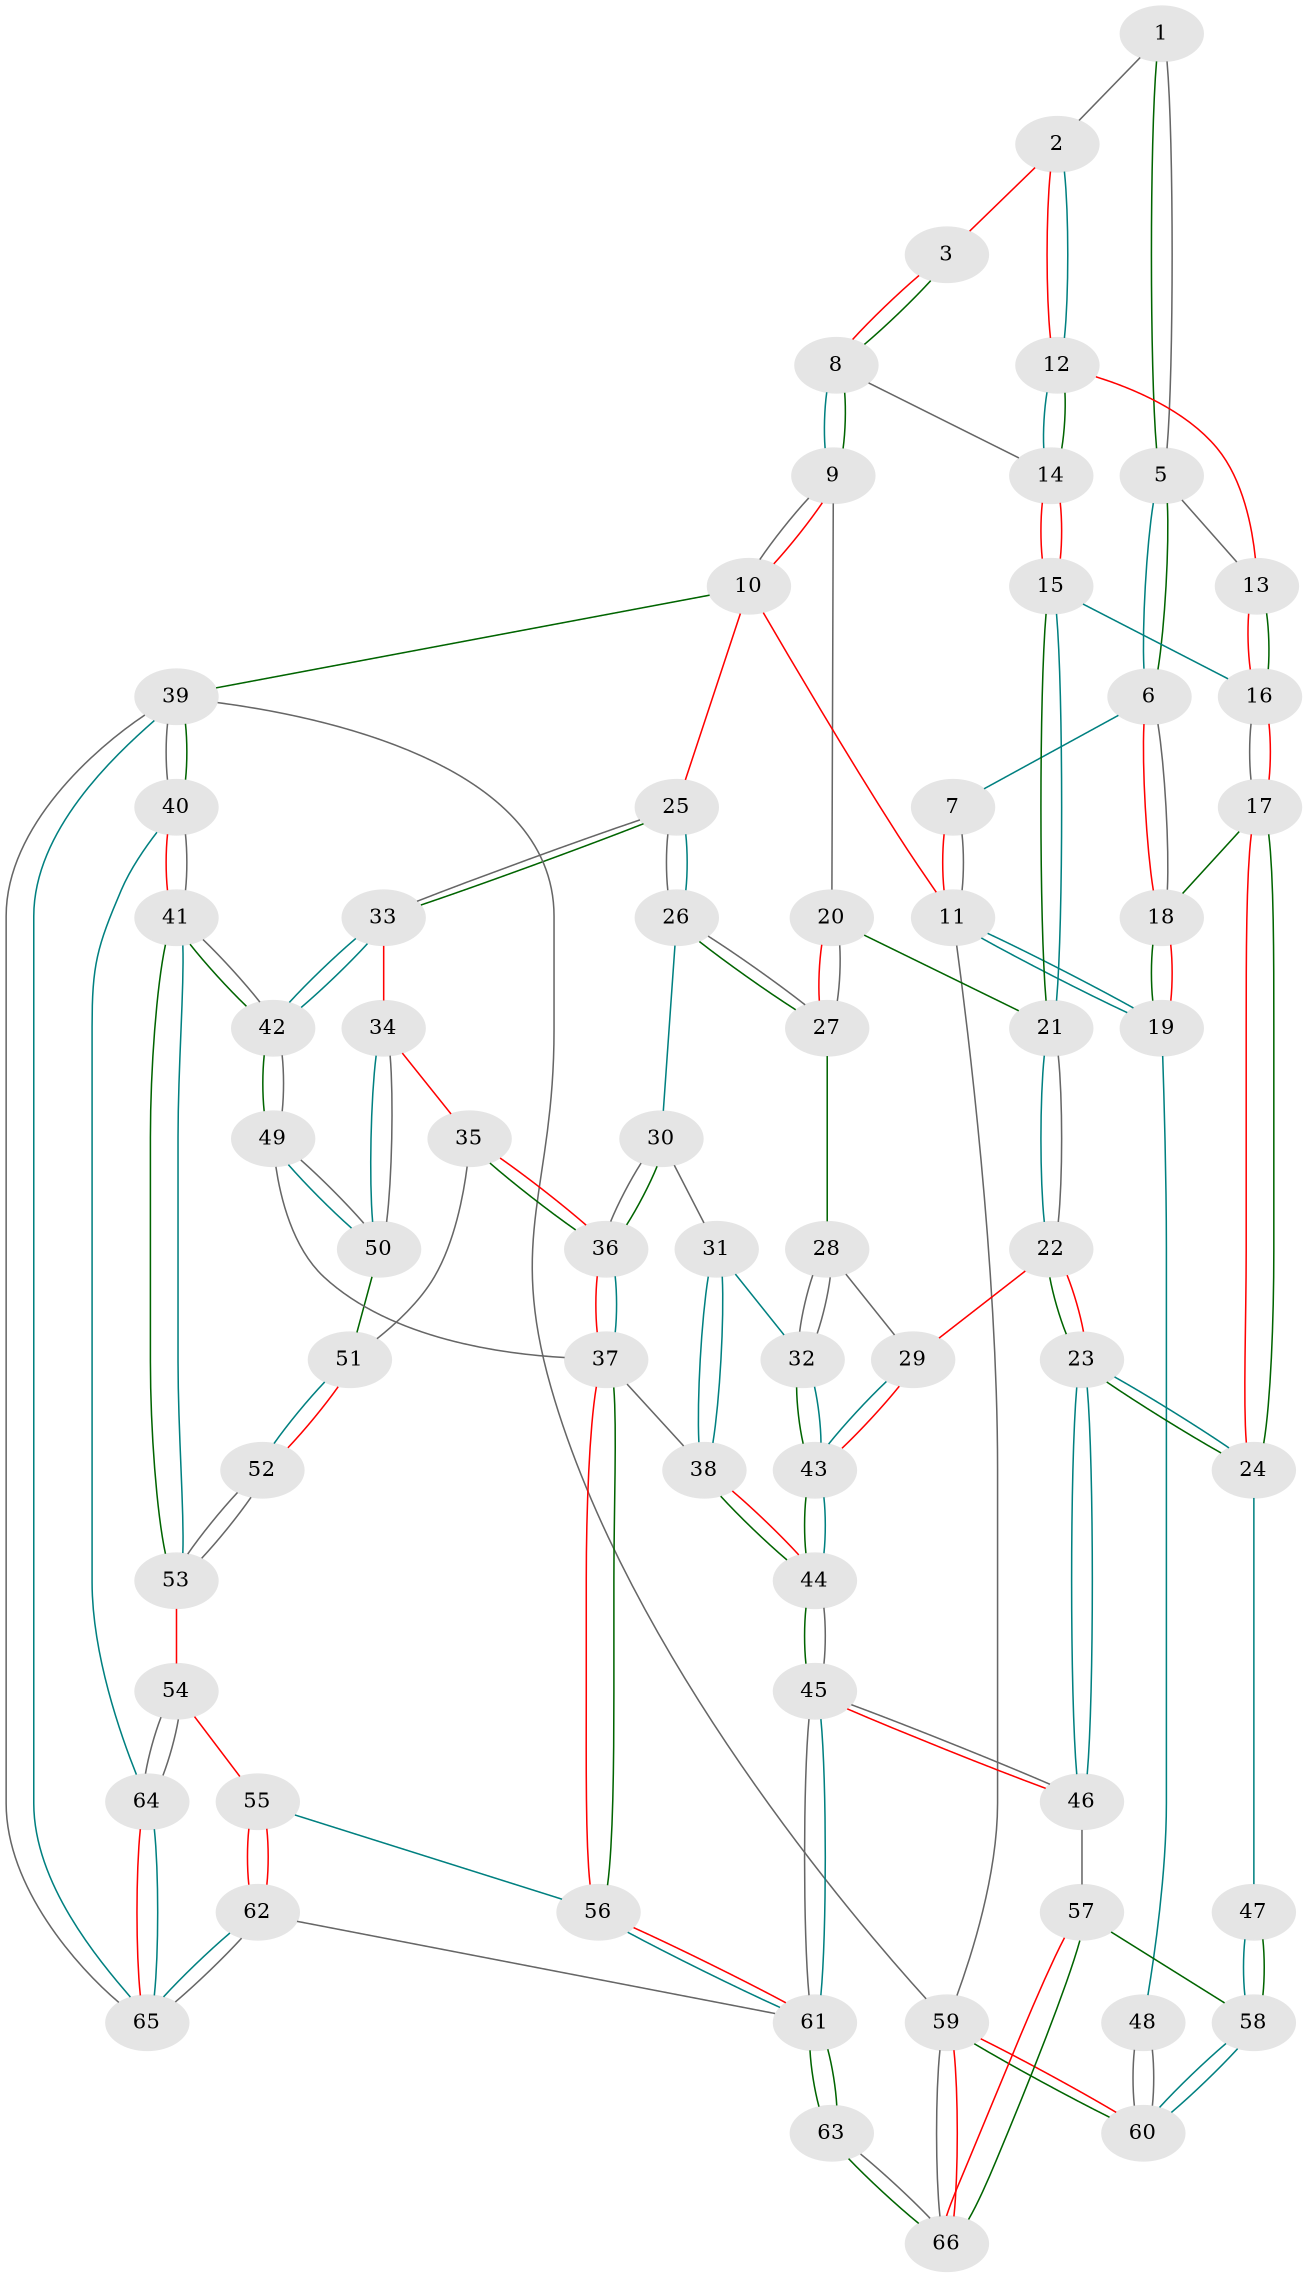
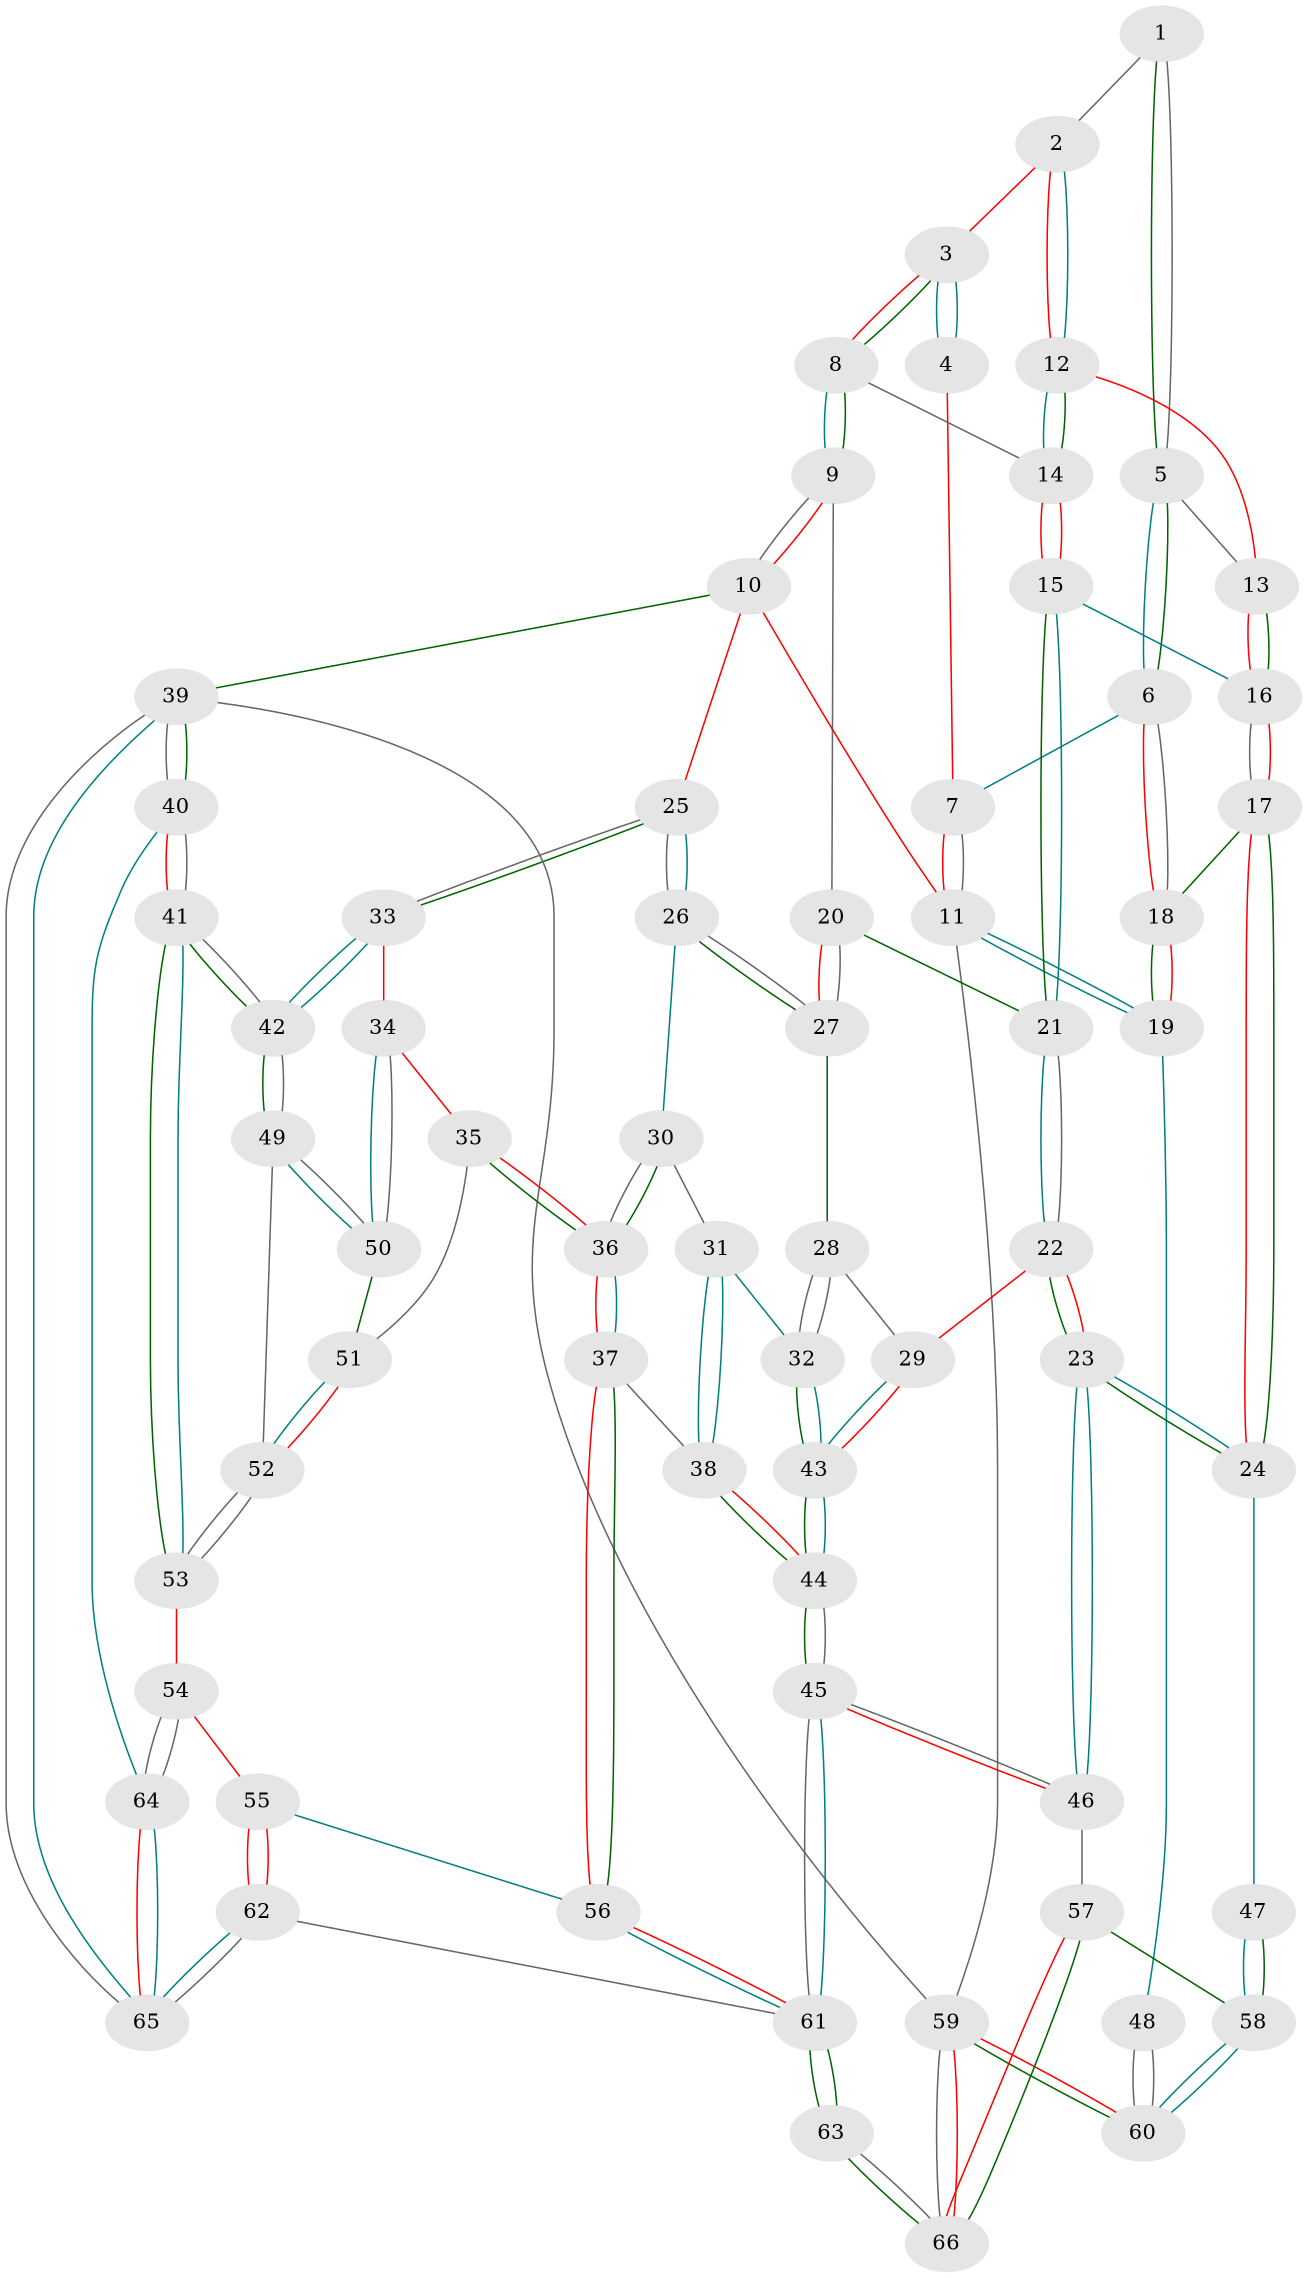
node "4": added
edge "49" -- "37": now "49" -- "52"
